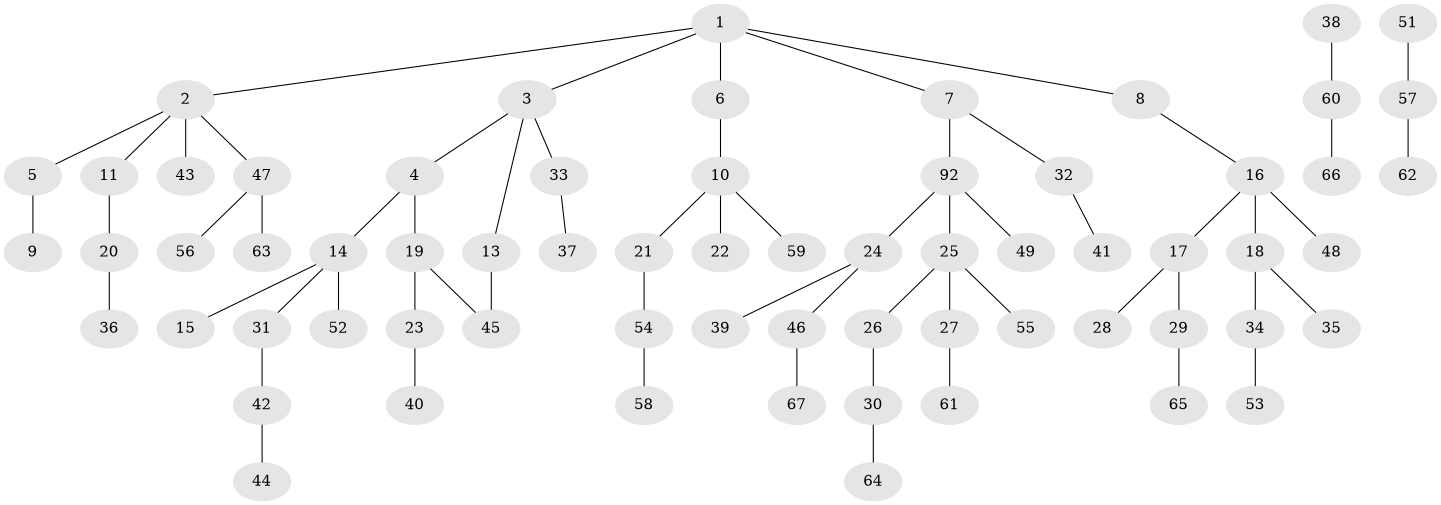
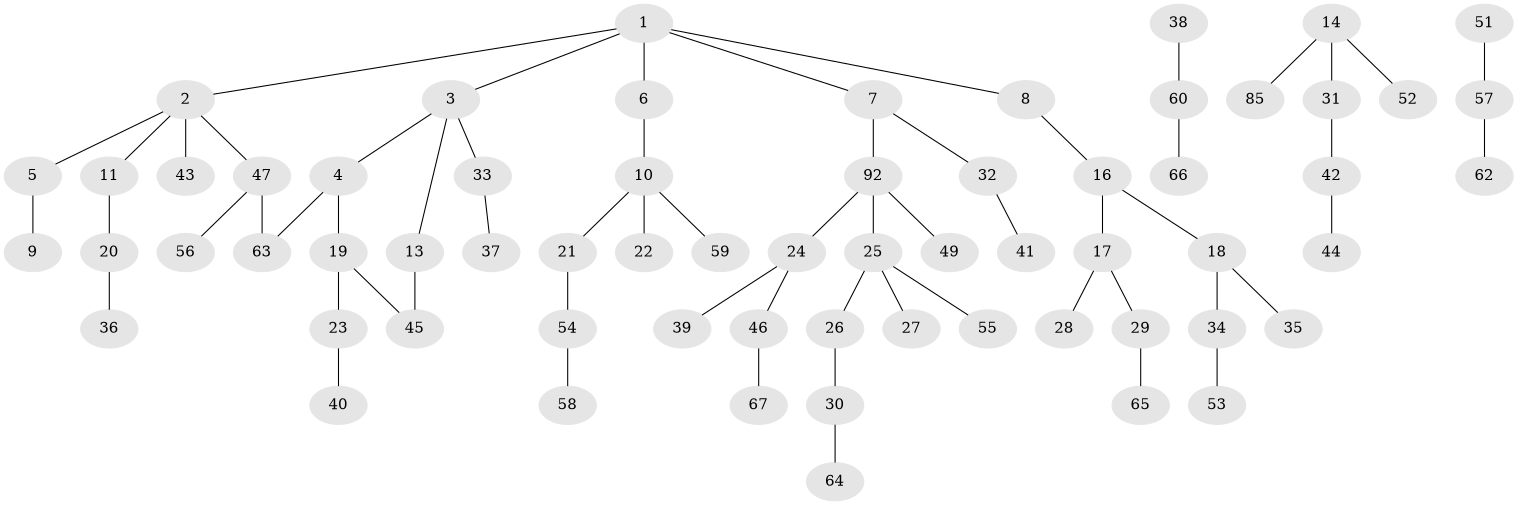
edge "4" -- "14": now "4" -- "63"
node "48": removed
node "15": label "15" -> "85"
node "61": removed
